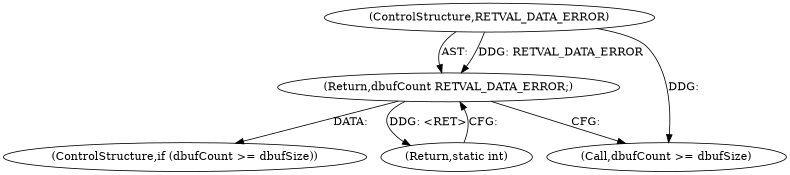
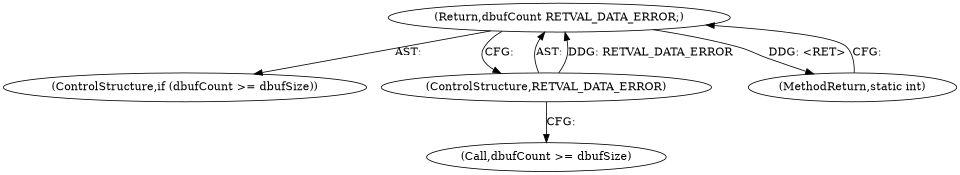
edge "(ControlStructure,RETVAL_DATA_ERROR)" -> "(Call,dbufCount >= dbufSize)": label "DDG: " -> "CFG: "
edge "(Return,dbufCount RETVAL_DATA_ERROR;)" -> "(Call,dbufCount >= dbufSize)": now "(Return,dbufCount RETVAL_DATA_ERROR;)" -> "(ControlStructure,RETVAL_DATA_ERROR)"
edge "(Return,dbufCount RETVAL_DATA_ERROR;)" -> "(ControlStructure,if (dbufCount >= dbufSize))": label "DATA: " -> "AST: "
node "(Return,static int)": label "(Return,static int)" -> "(MethodReturn,static int)"
